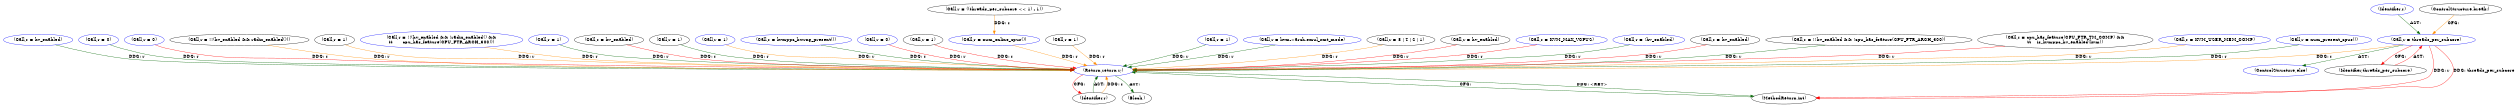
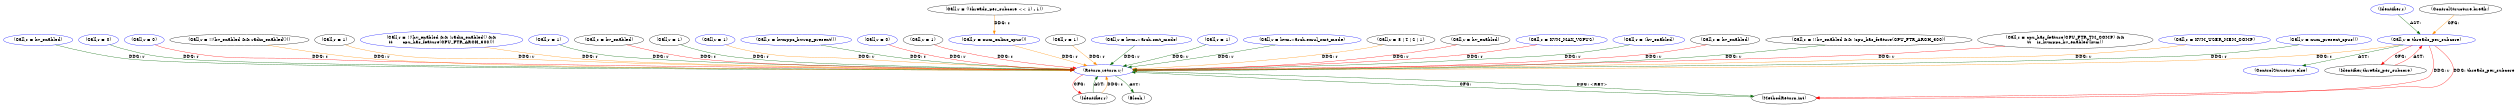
node "(Call,r = kvm->arch.smt_mode)": added
